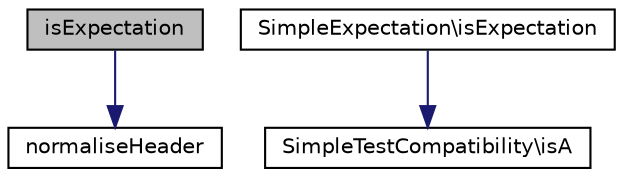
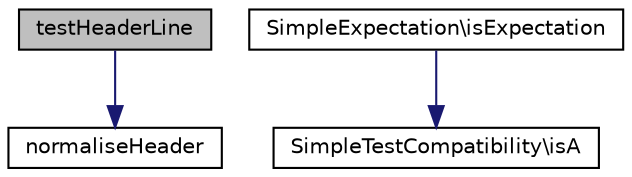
node "isExpectation": label "isExpectation" -> "testHeaderLine"
